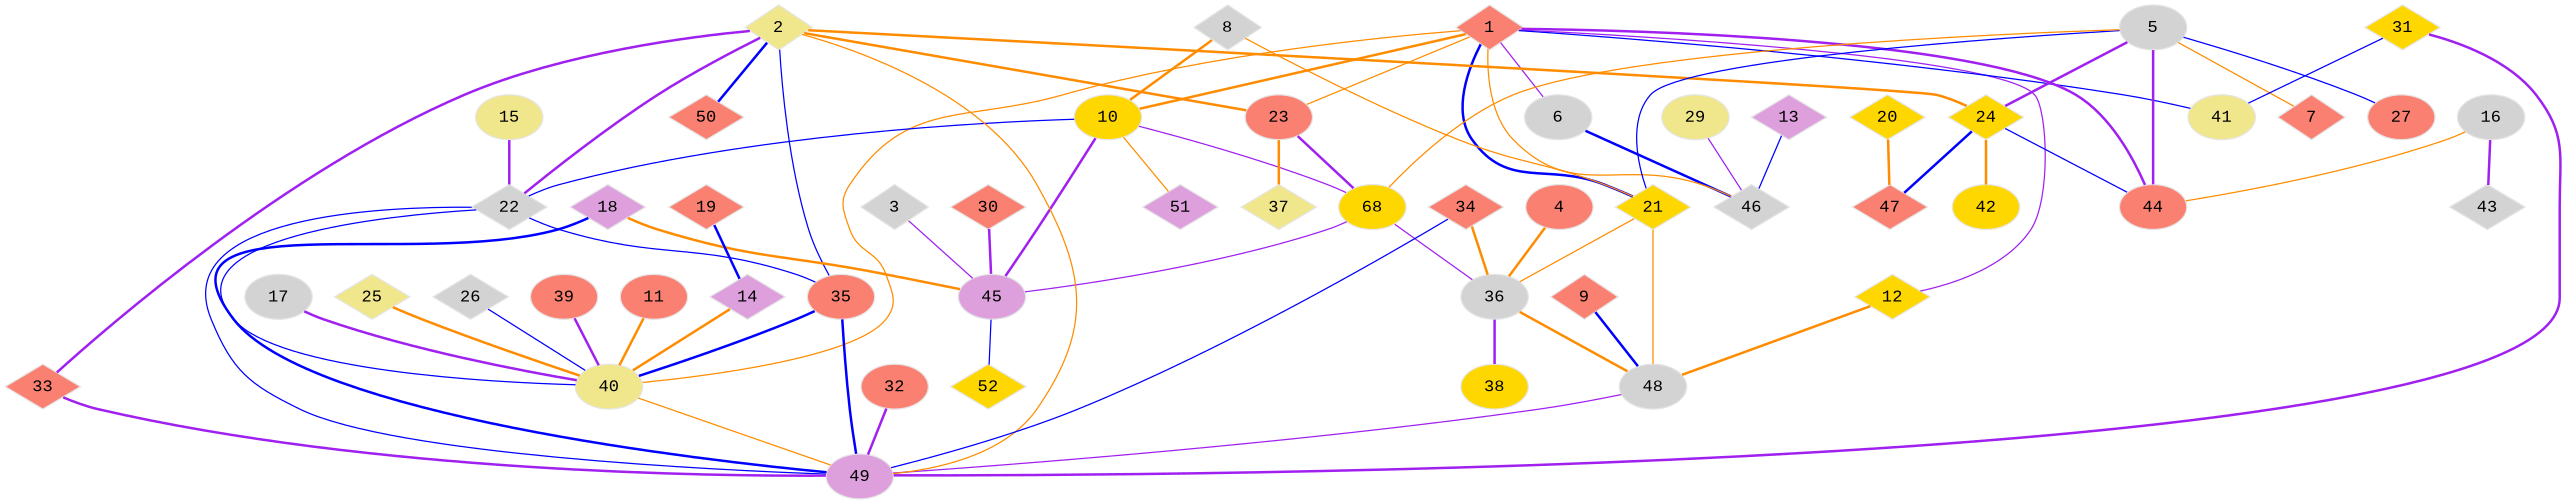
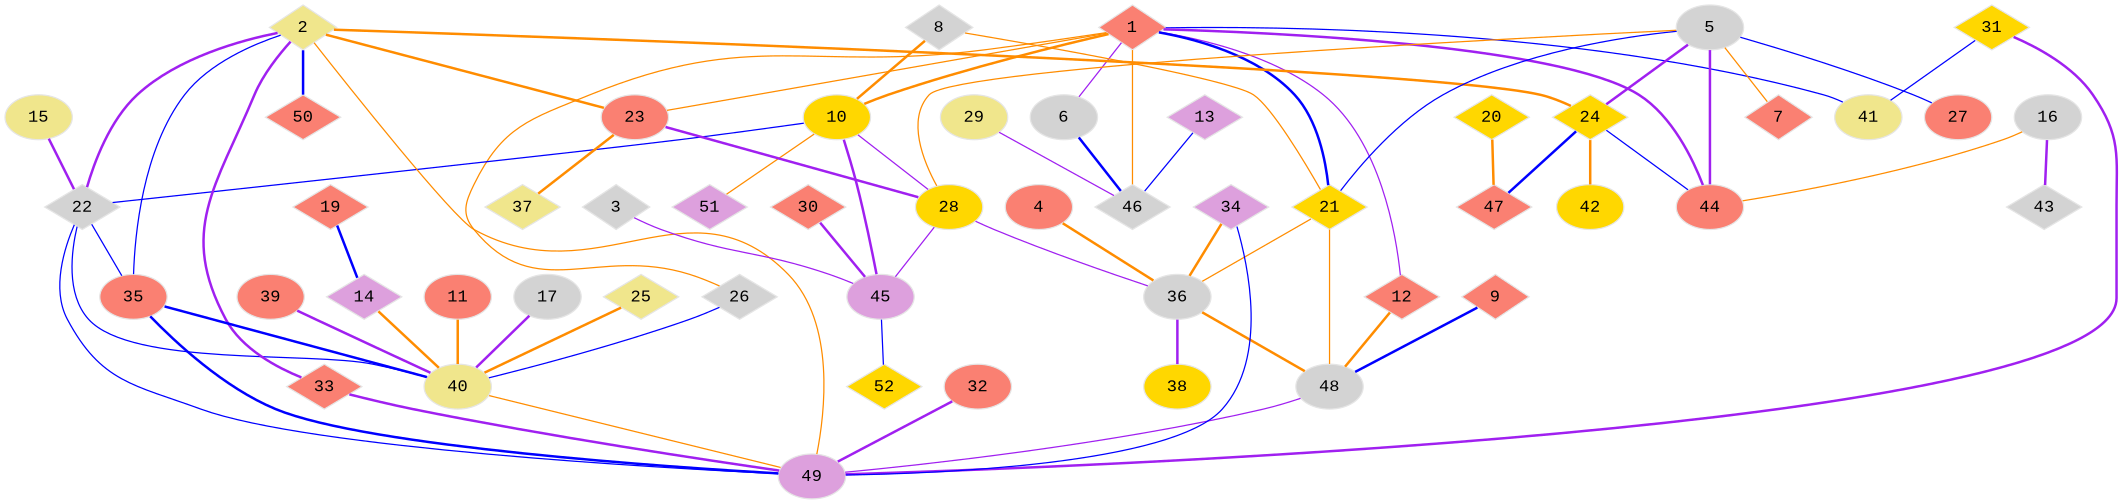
edge "1" -- "40": now "1" -- "26"
node "18": removed
node "68": label "68" -> "28"
node "34": fillcolor salmon -> plum
node "12": fillcolor gold -> salmon
